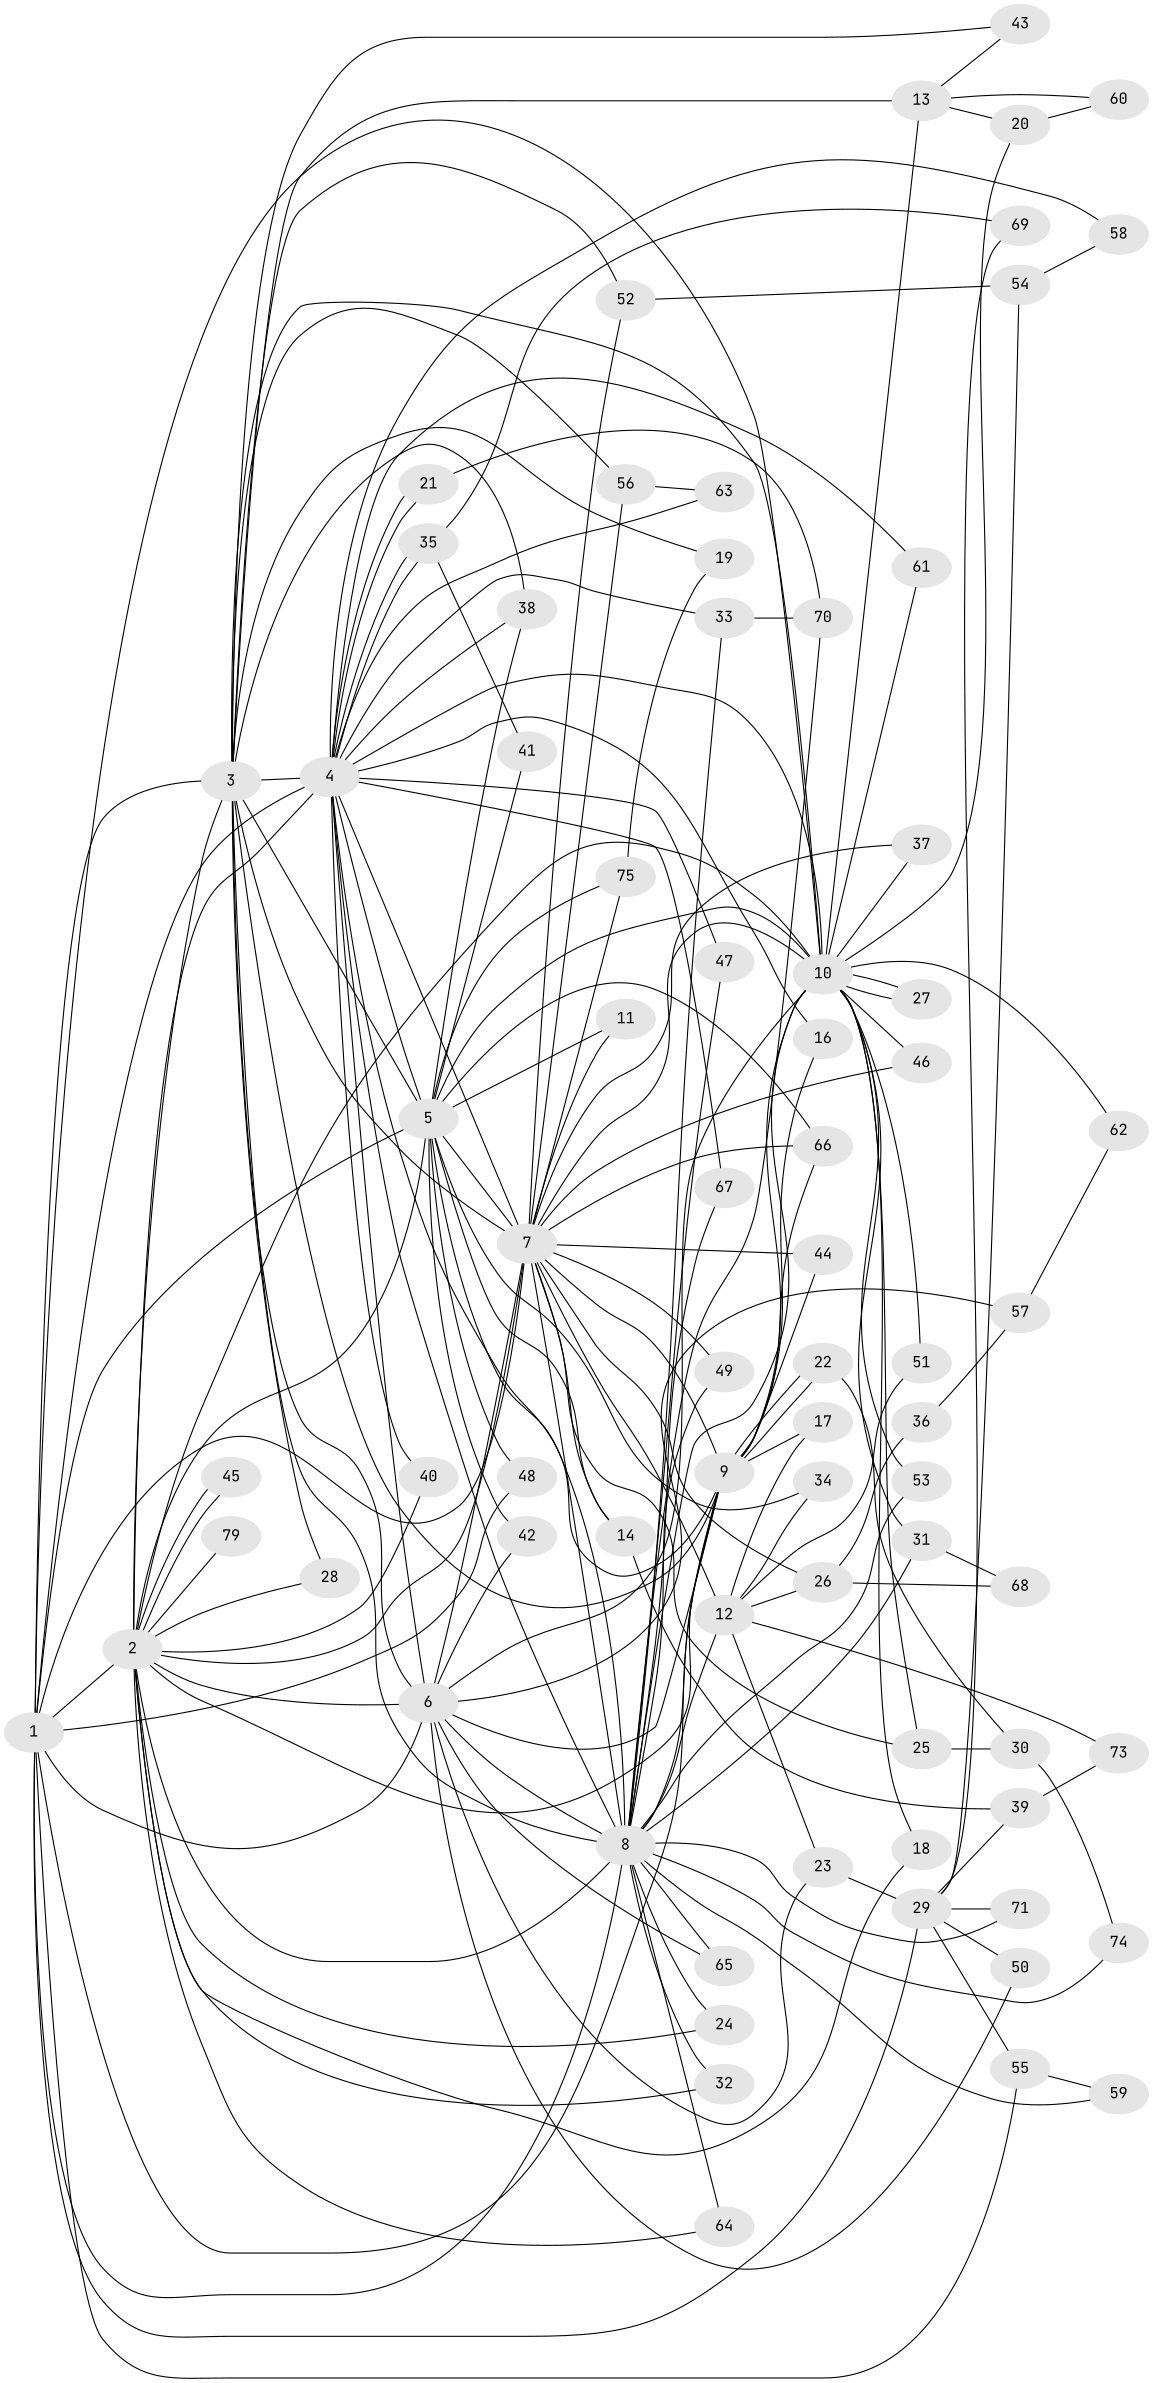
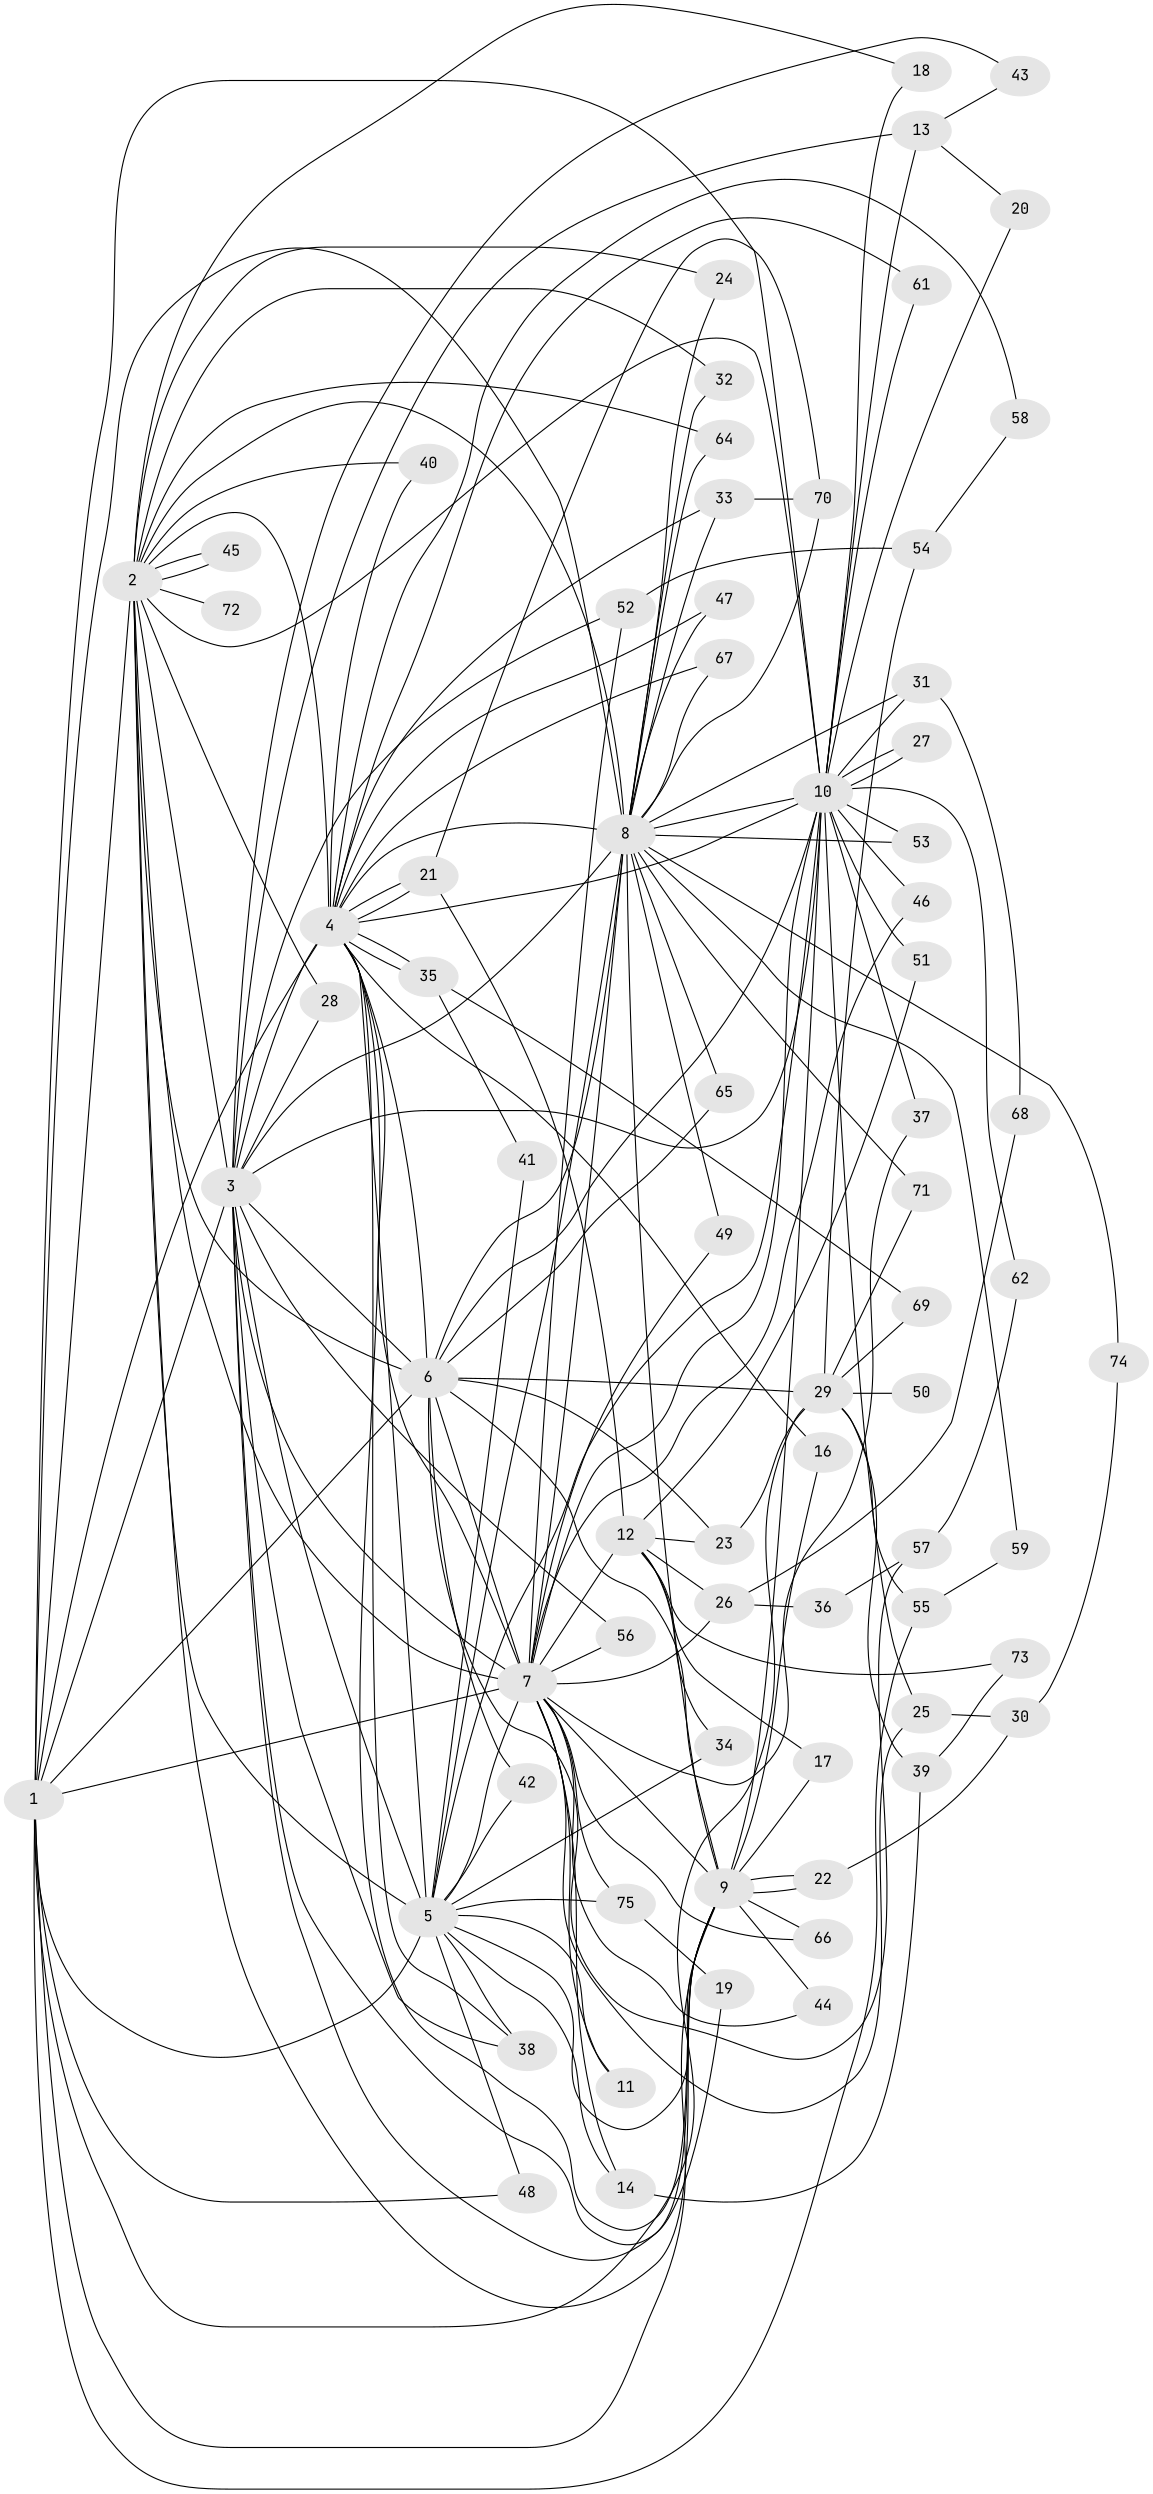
node "60": removed
node "63": removed
edge "5" -- "66": now "5" -- "9"
node "79": label "79" -> "72"
edge "12" -- "8": now "12" -- "21"
edge "6" -- "50": now "6" -- "29"
